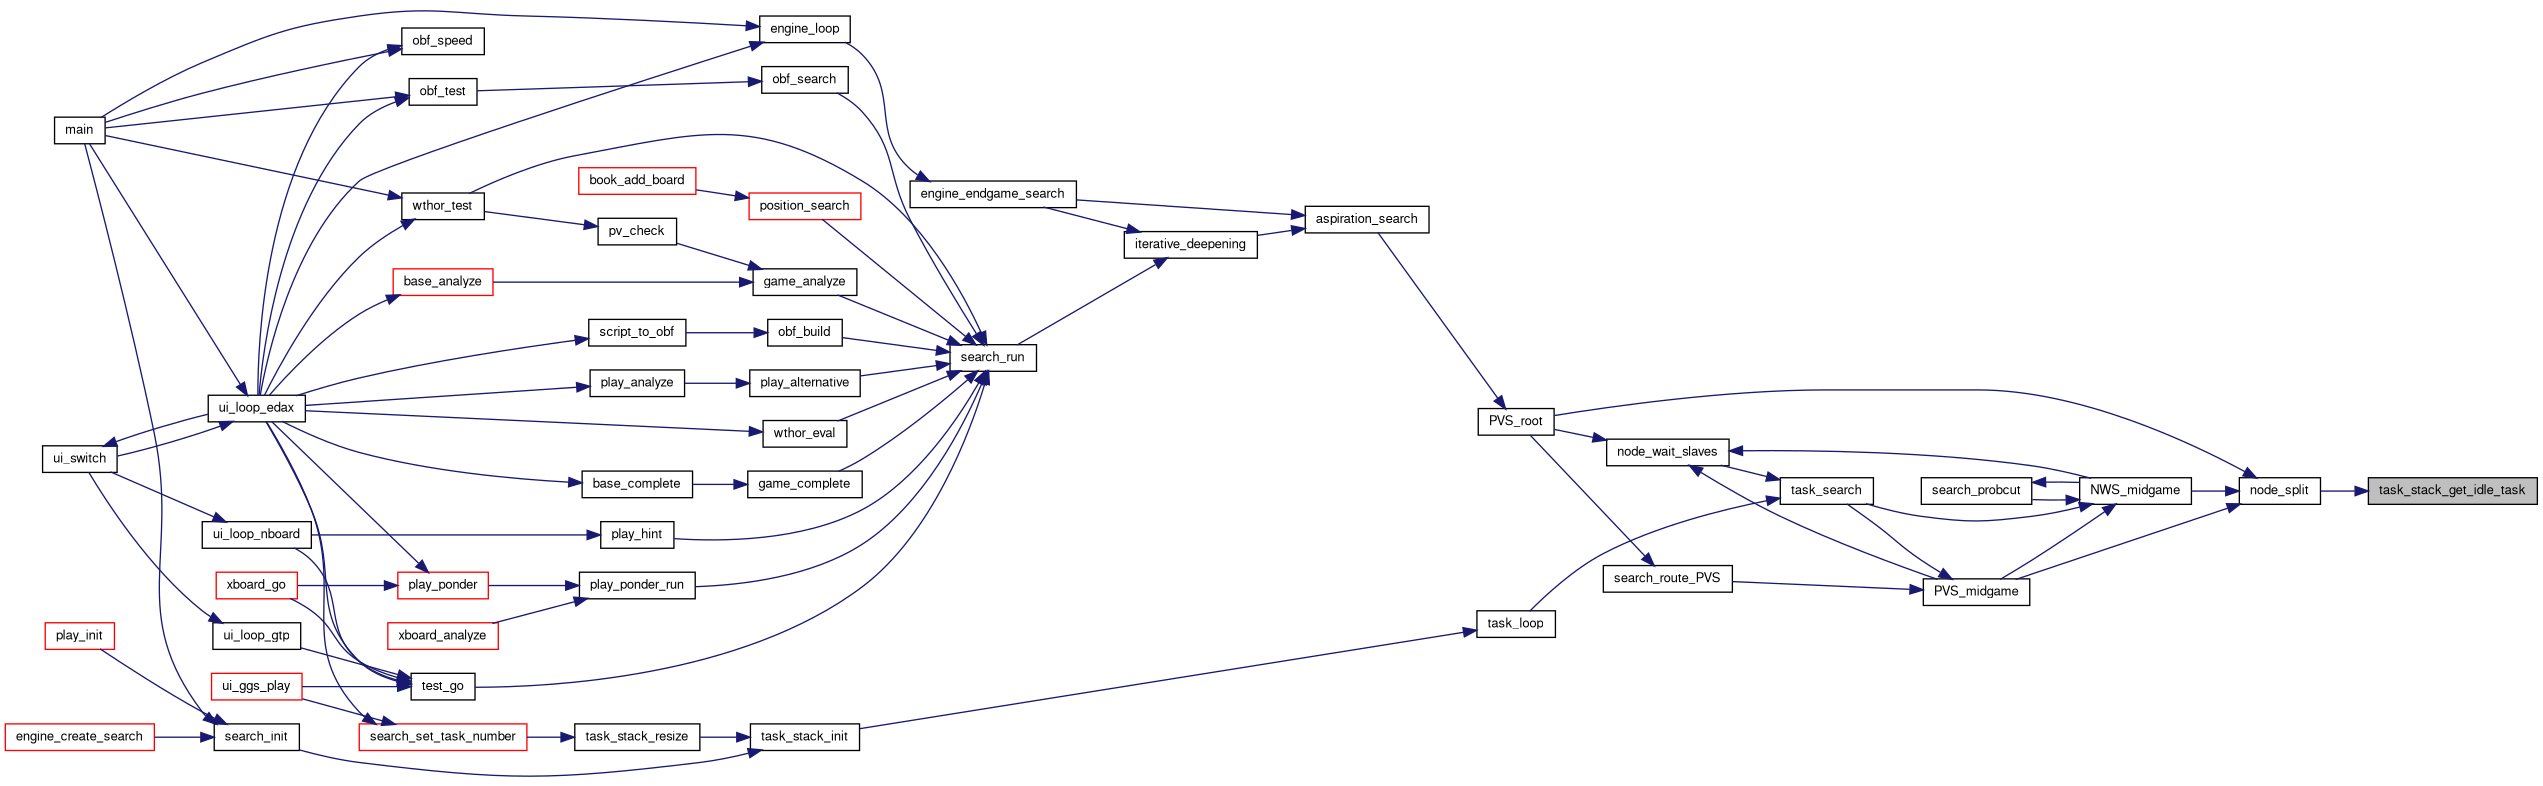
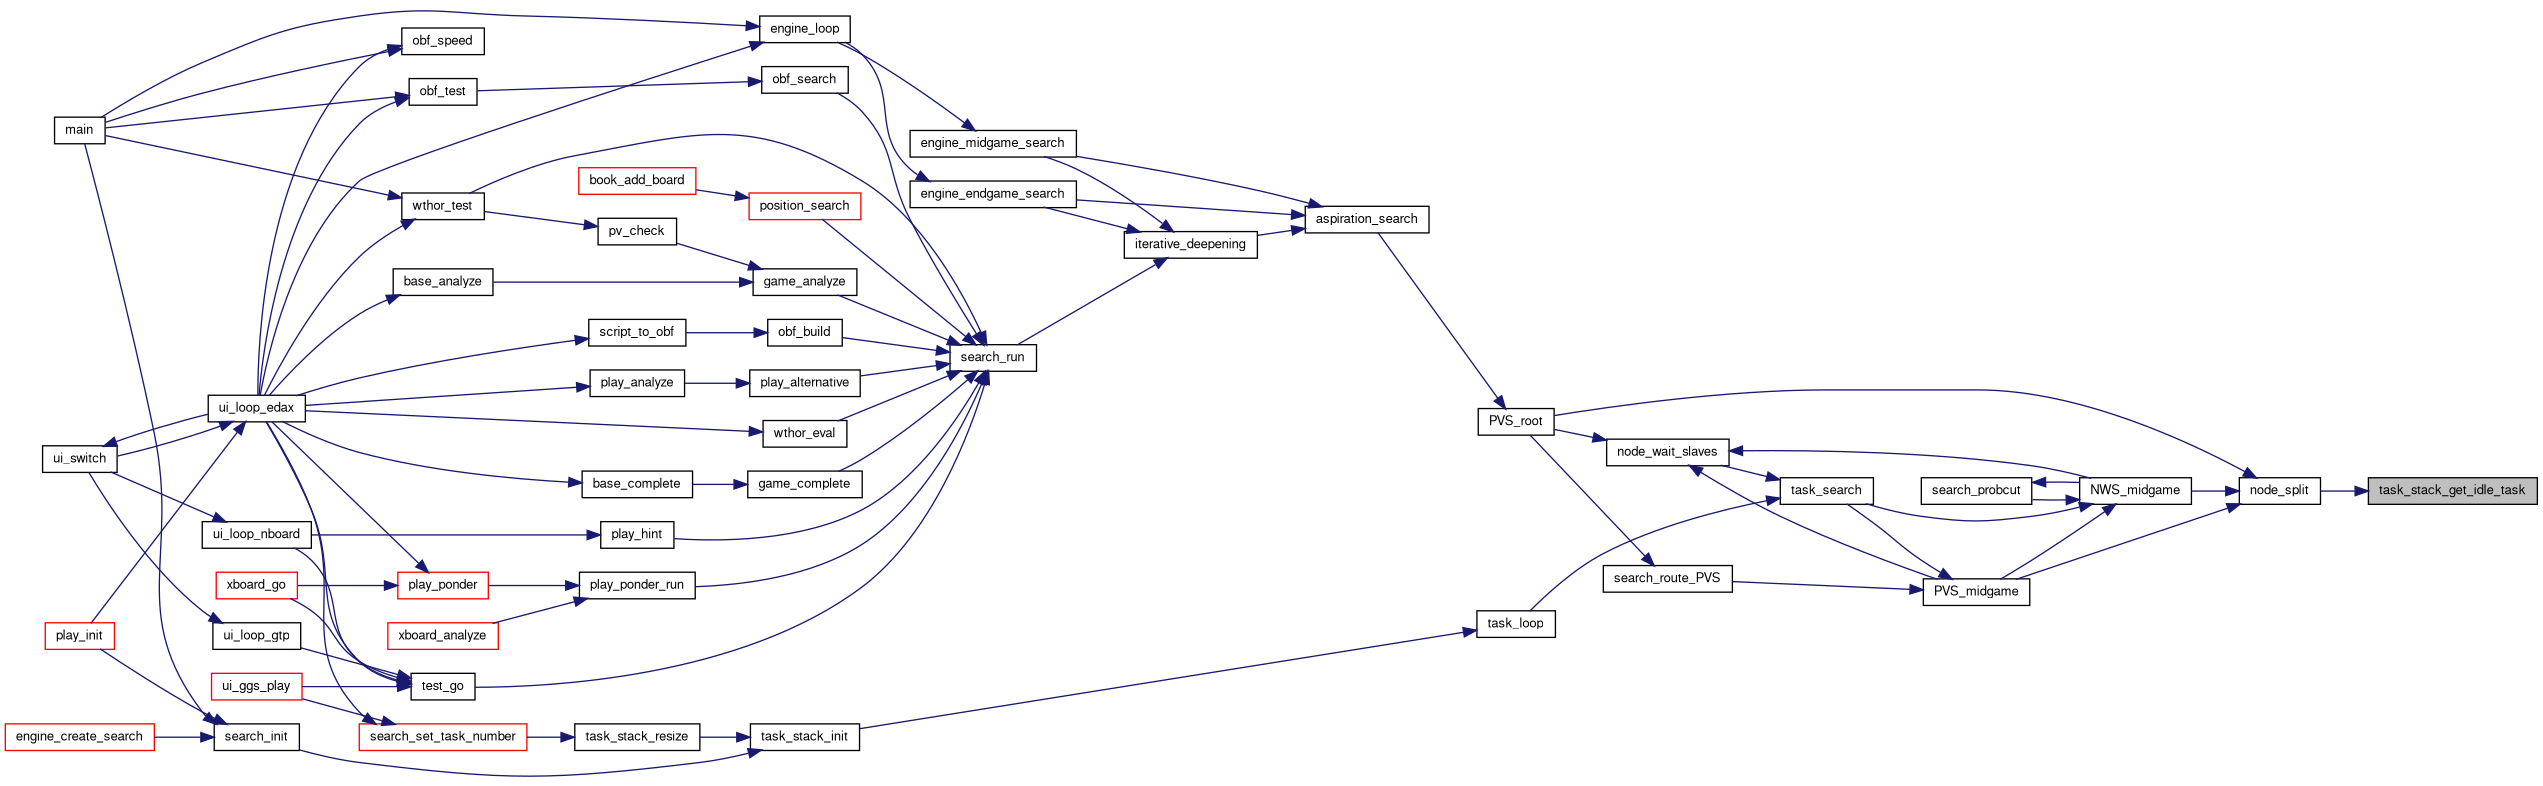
node "engine_midgame_search": added
edge "main" -> "ui_loop_edax": now "play_init" -> "ui_loop_edax"
node "base_analyze": color red -> black
